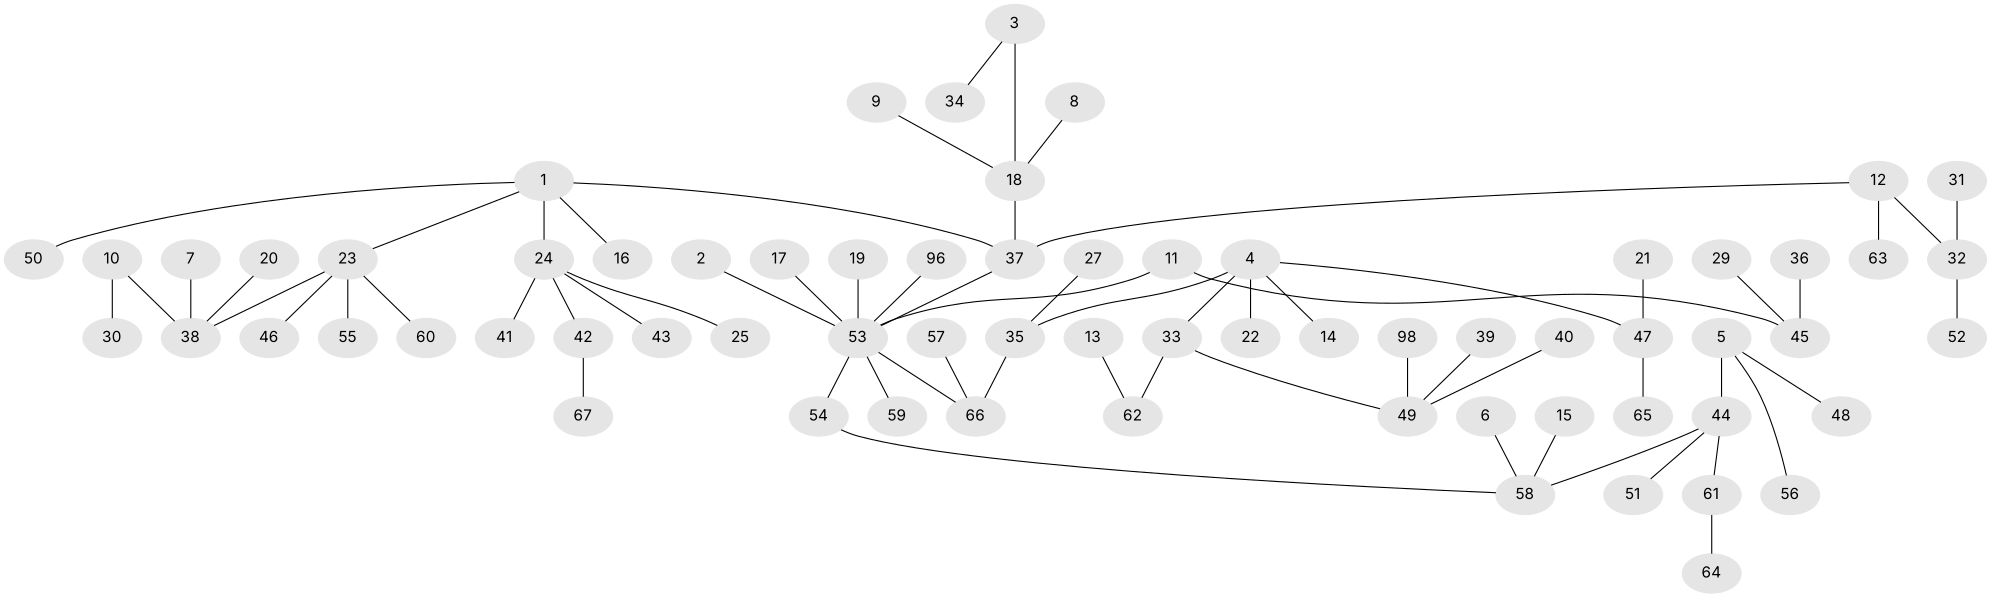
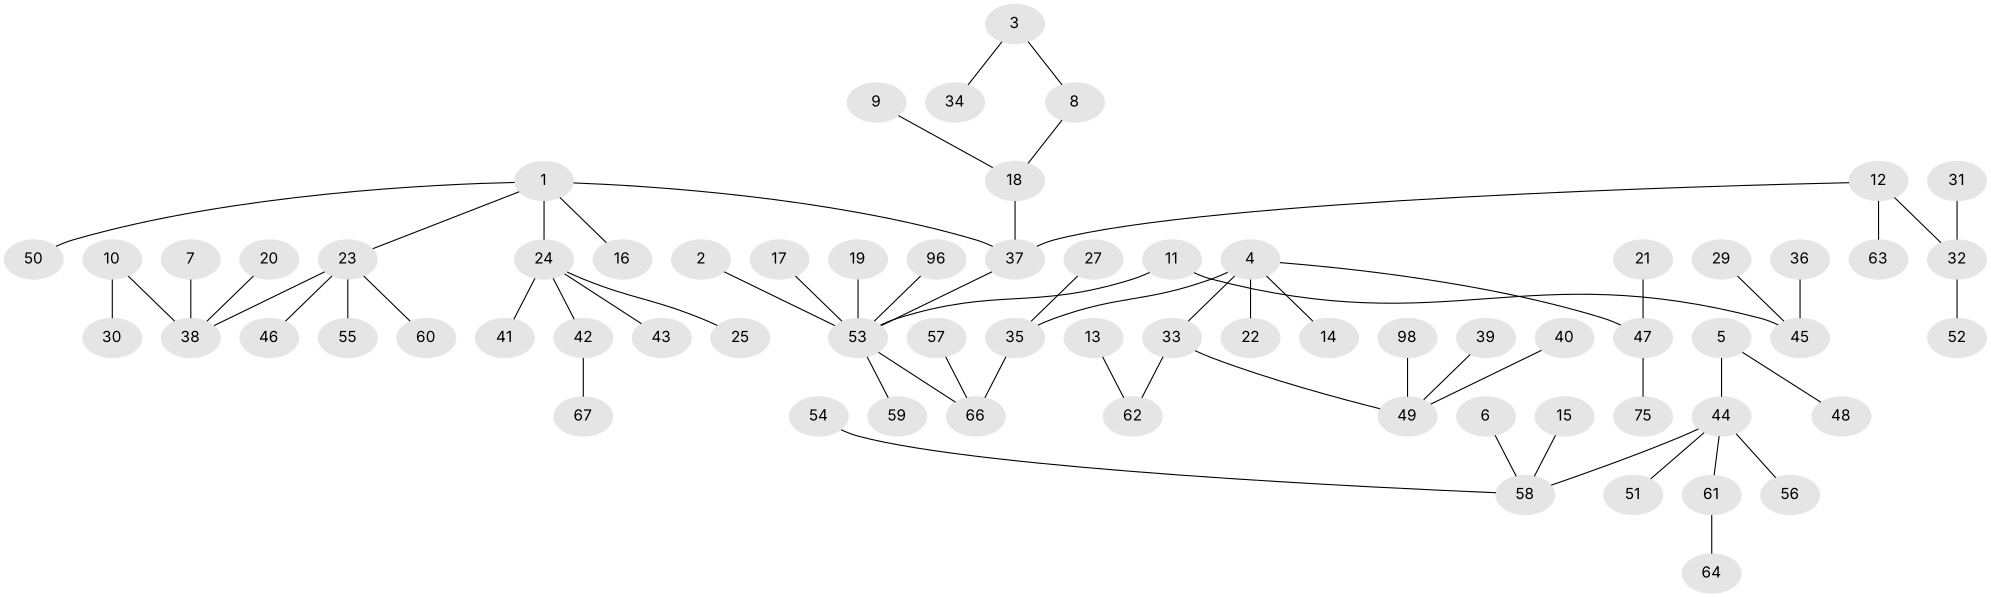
edge "3" -- "18": now "3" -- "8"
edge "53" -- "54": removed
edge "5" -- "56": now "44" -- "56"
node "65": label "65" -> "75"
